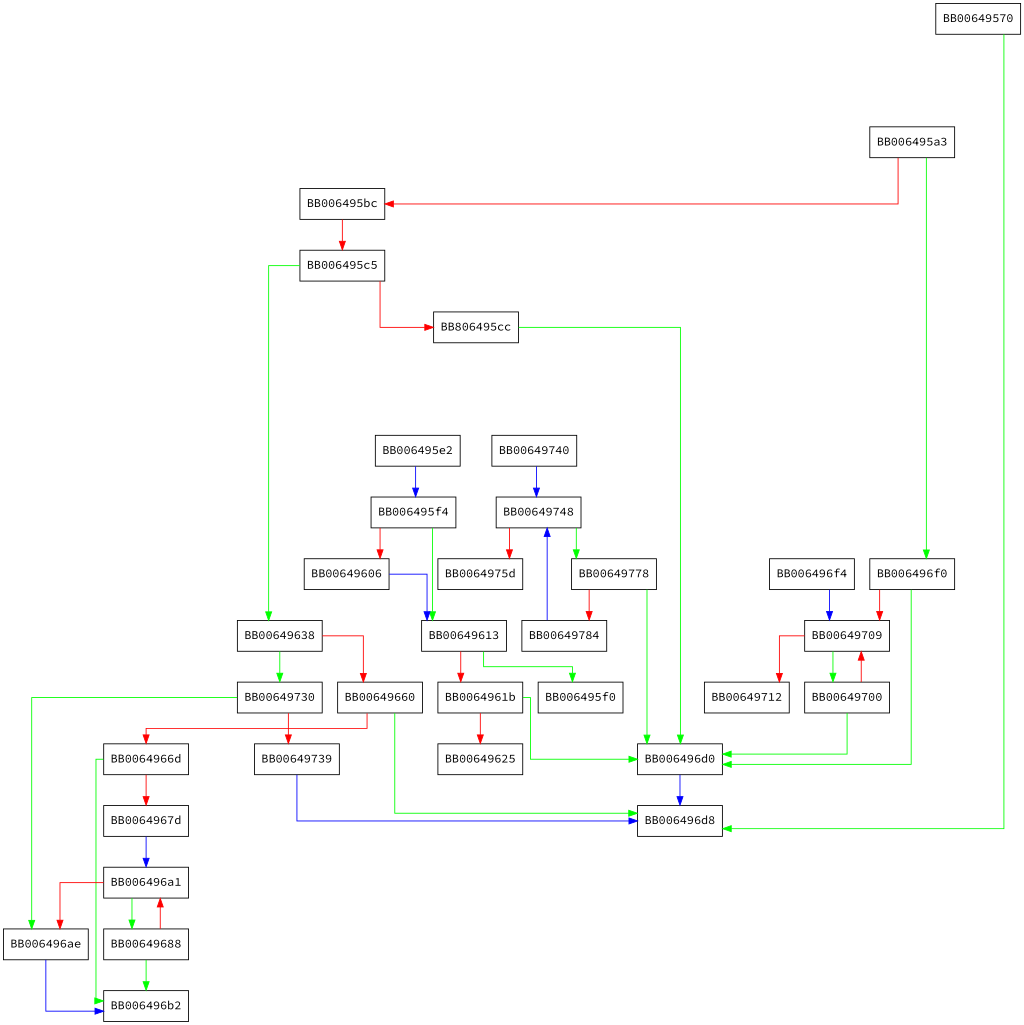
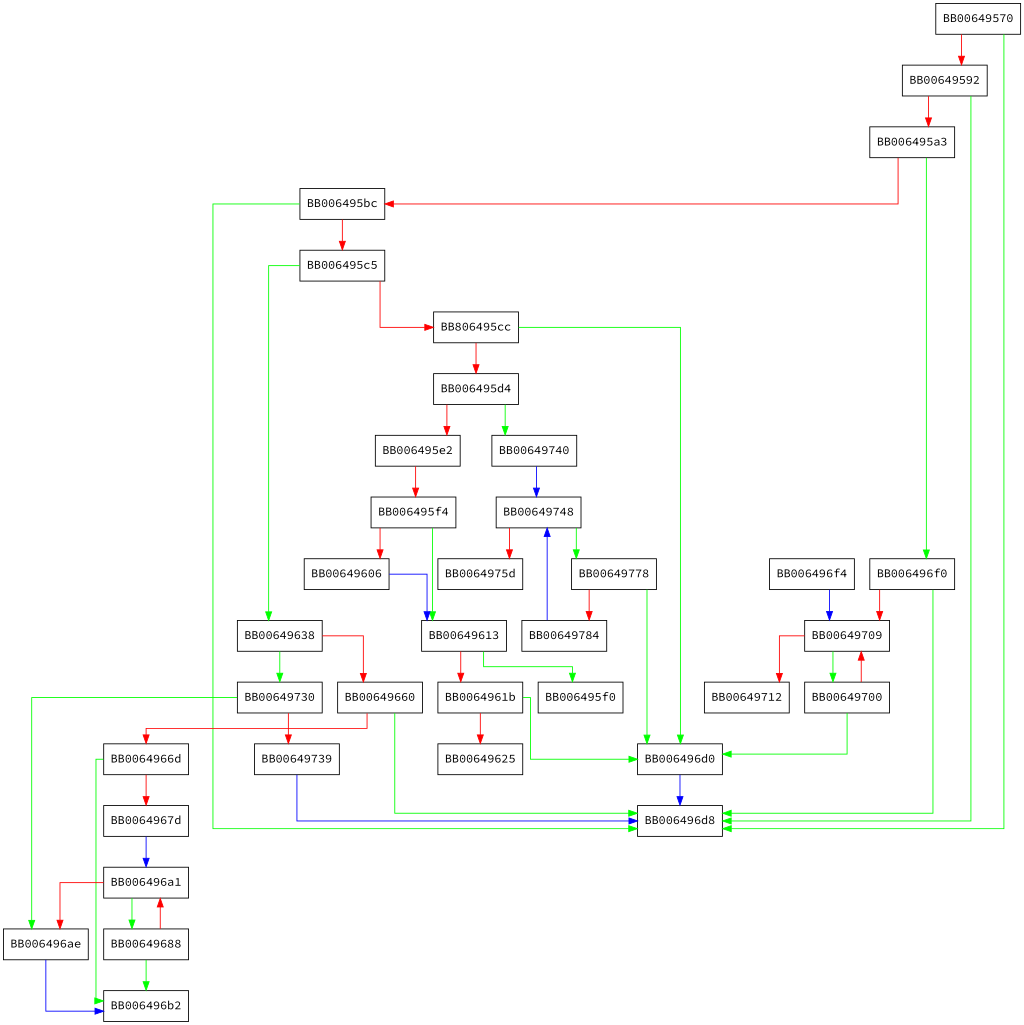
node "BB00649592": added
node "BB006495d4": added
edge "BB006495e2" -> "BB006495f4": color blue -> red
edge "BB006495bc" -> "BB006496d8": added
edge "BB006496f0" -> "BB006496d0": now "BB006496f0" -> "BB006496d8"
